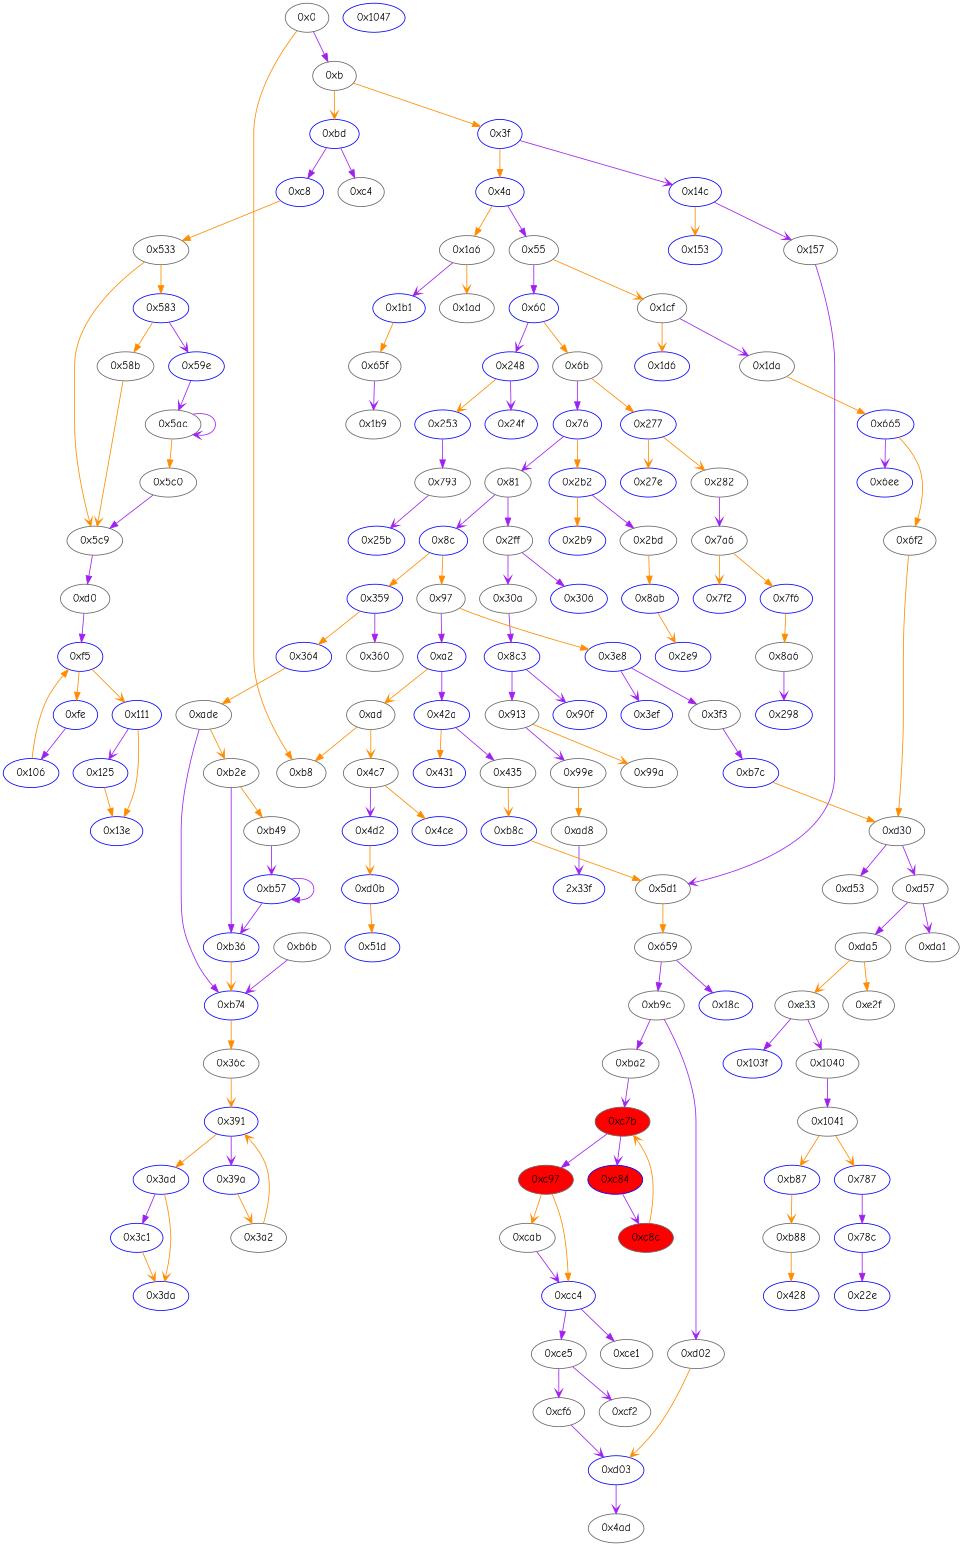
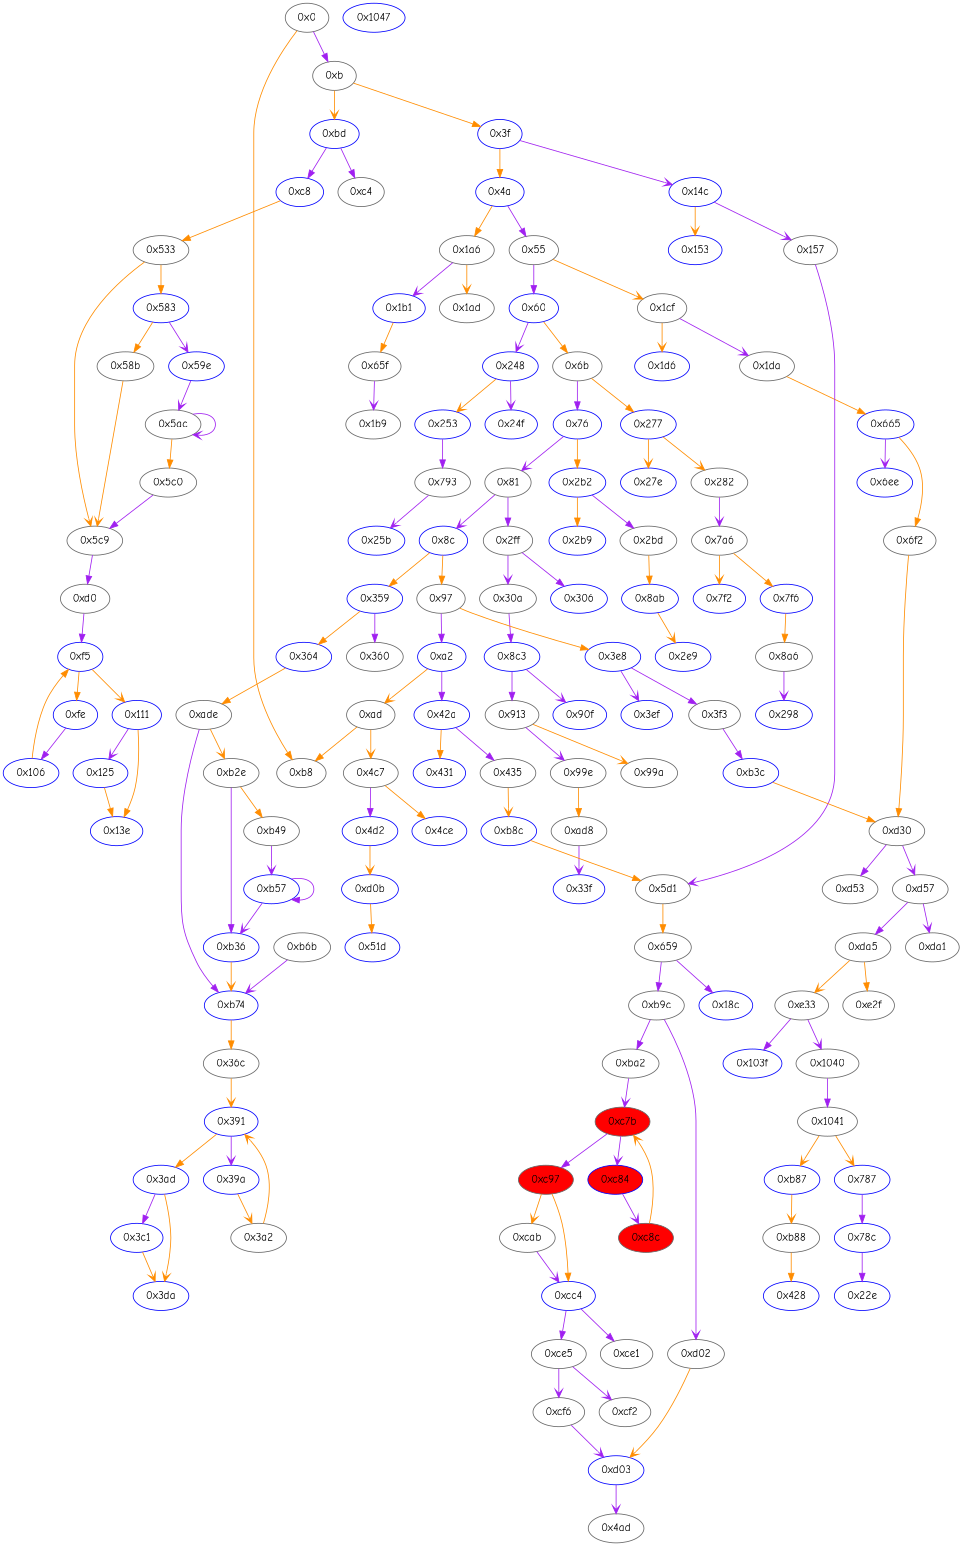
node "0xb7c": label "0xb7c" -> "0xb3c"
edge "0x4c7" -> "0x4d2": arrowhead vee -> normal
node "2x33f": label "2x33f" -> "0x33f"
